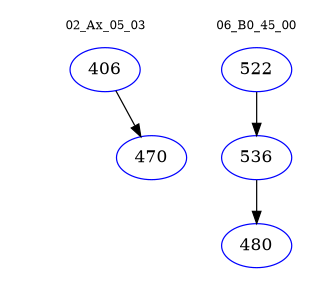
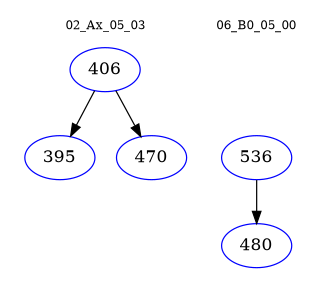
cluster "06_B0_45_00": label "06_B0_45_00" -> "06_B0_05_00"
node "522": removed
node "395": added
